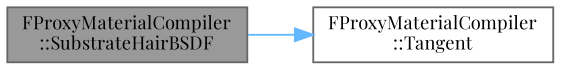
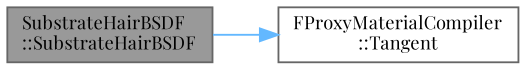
node "FProxyMaterialCompiler ::SubstrateHairBSDF": label "FProxyMaterialCompiler ::SubstrateHairBSDF" -> "SubstrateHairBSDF ::SubstrateHairBSDF"
